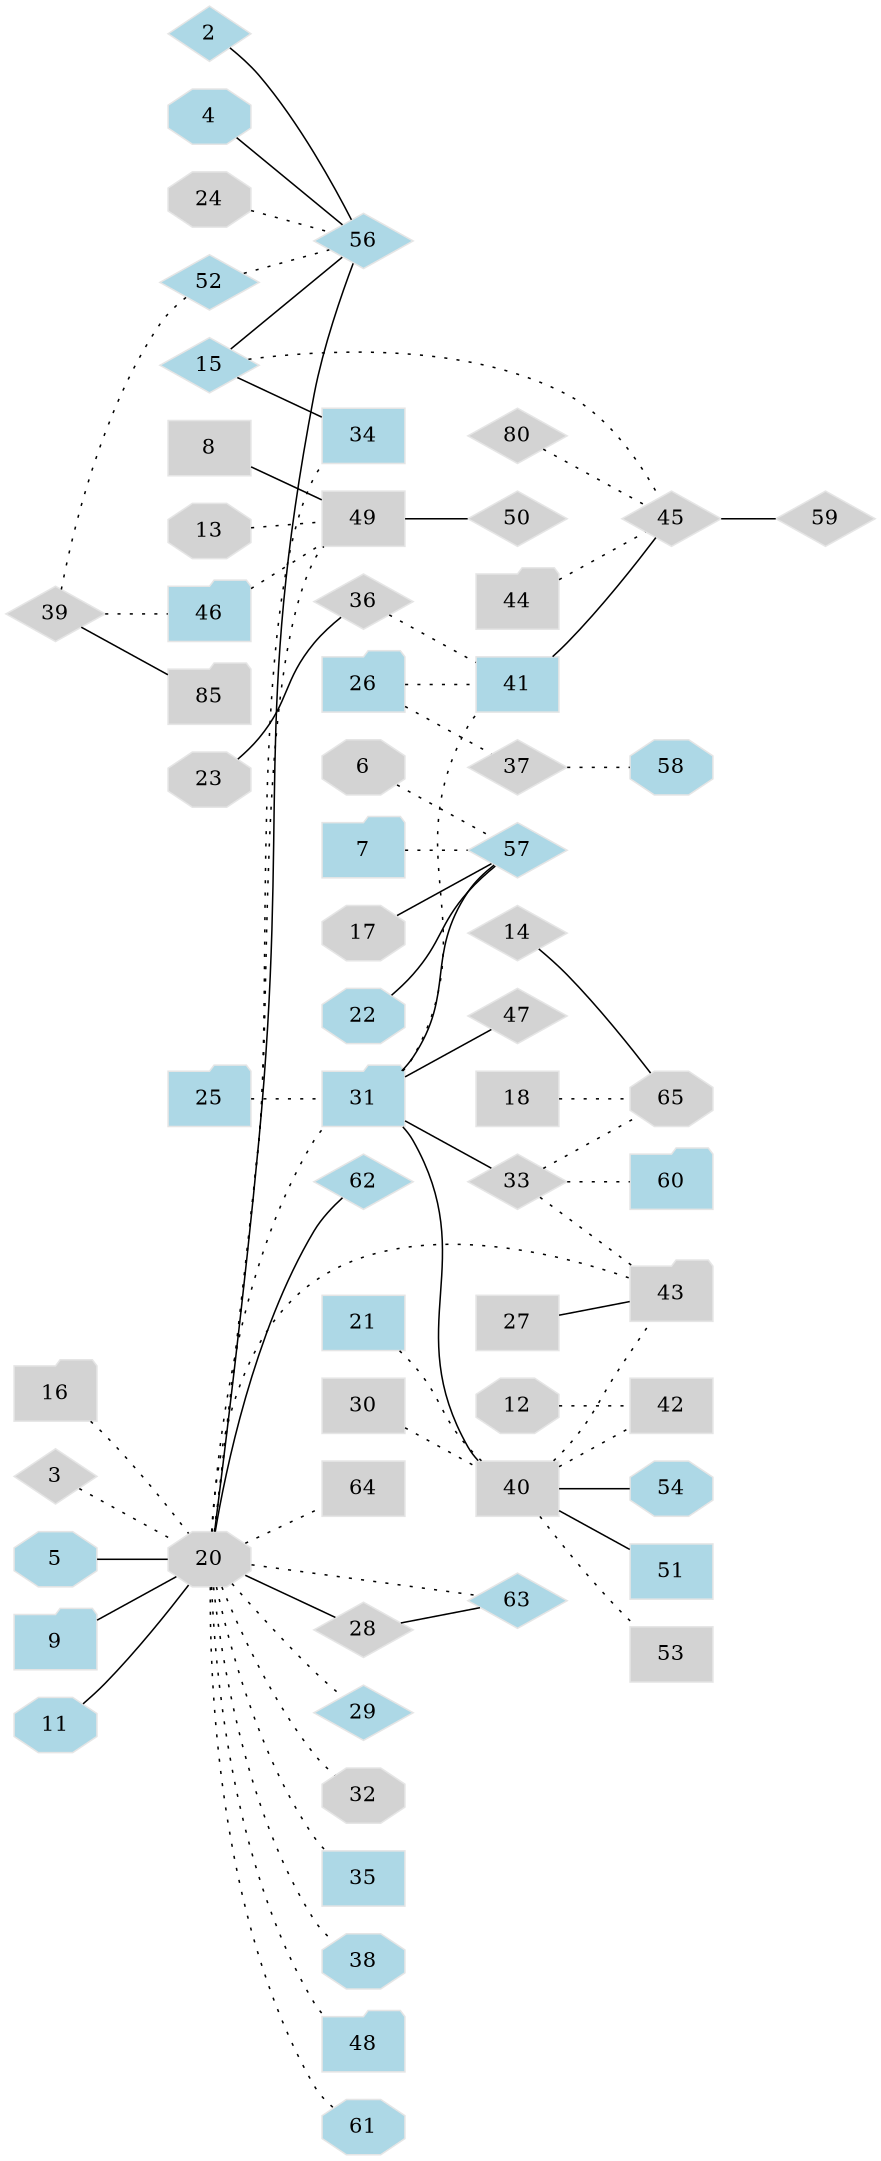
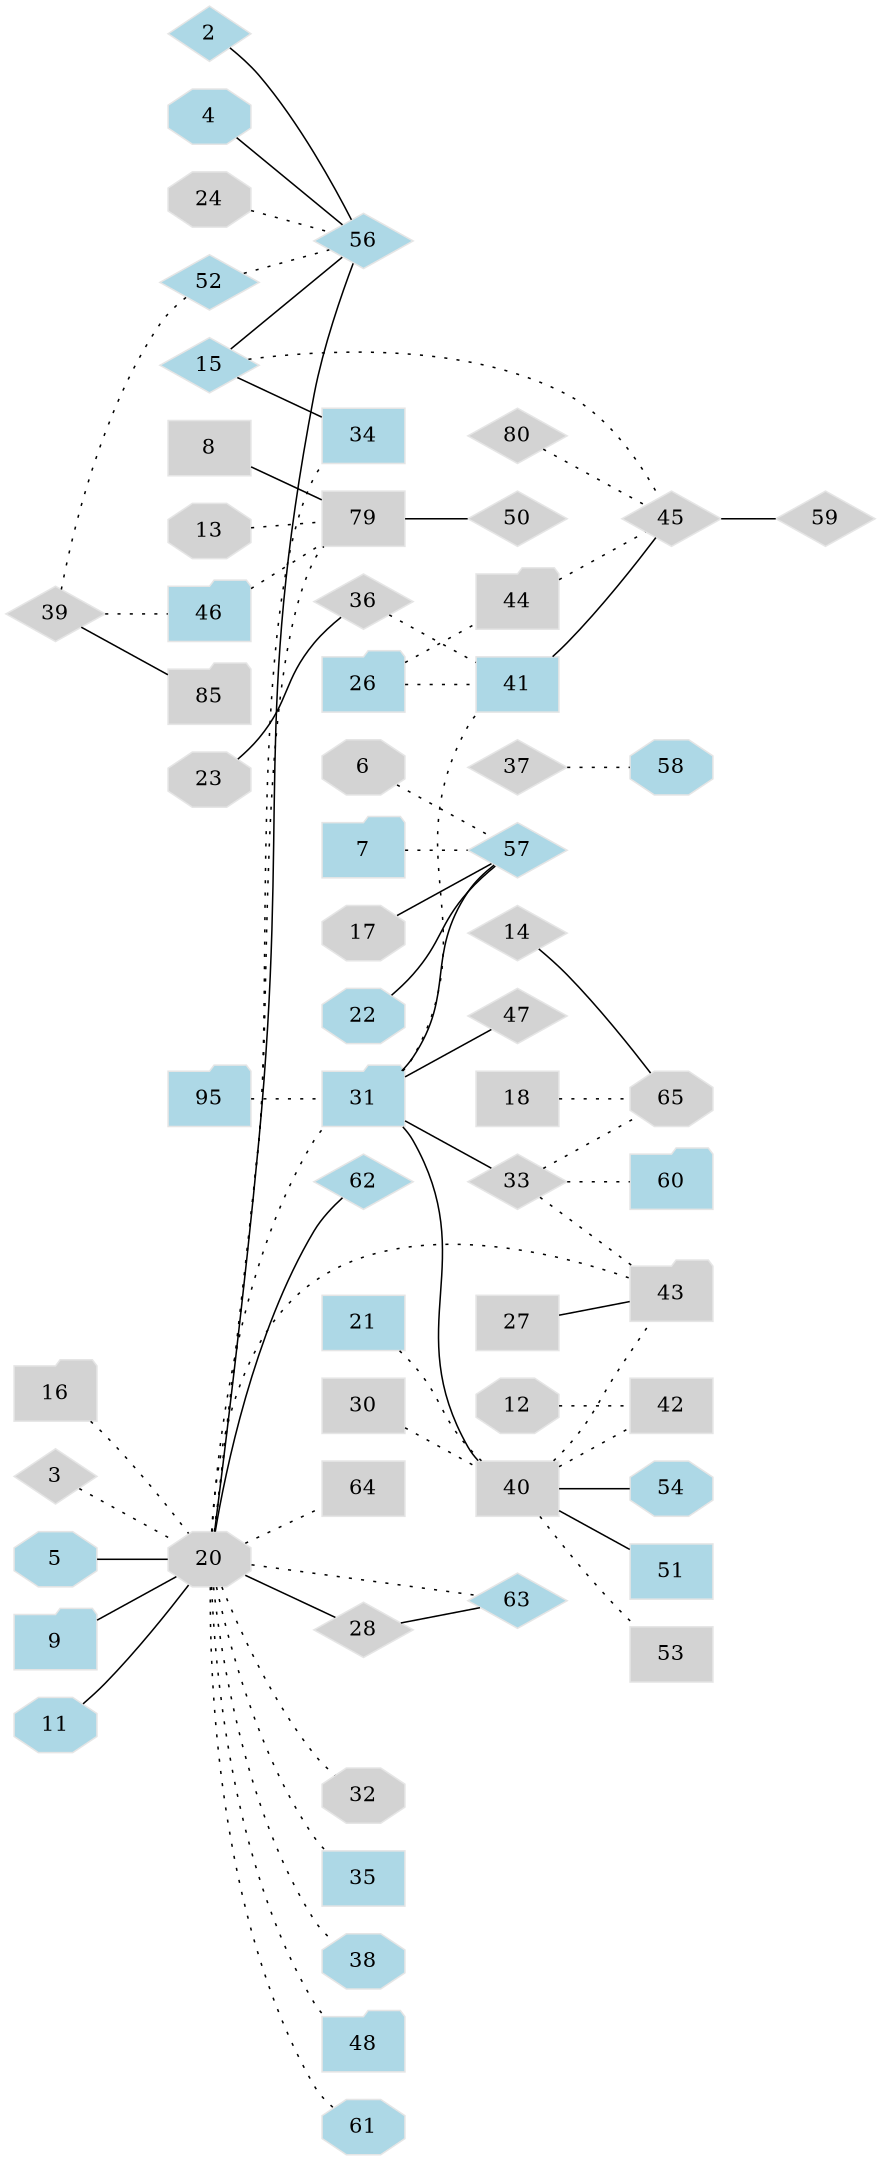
node "49": label "49" -> "79"
edge "26" -- "37": now "26" -- "44"
node "25": label "25" -> "95"
node "29": removed
